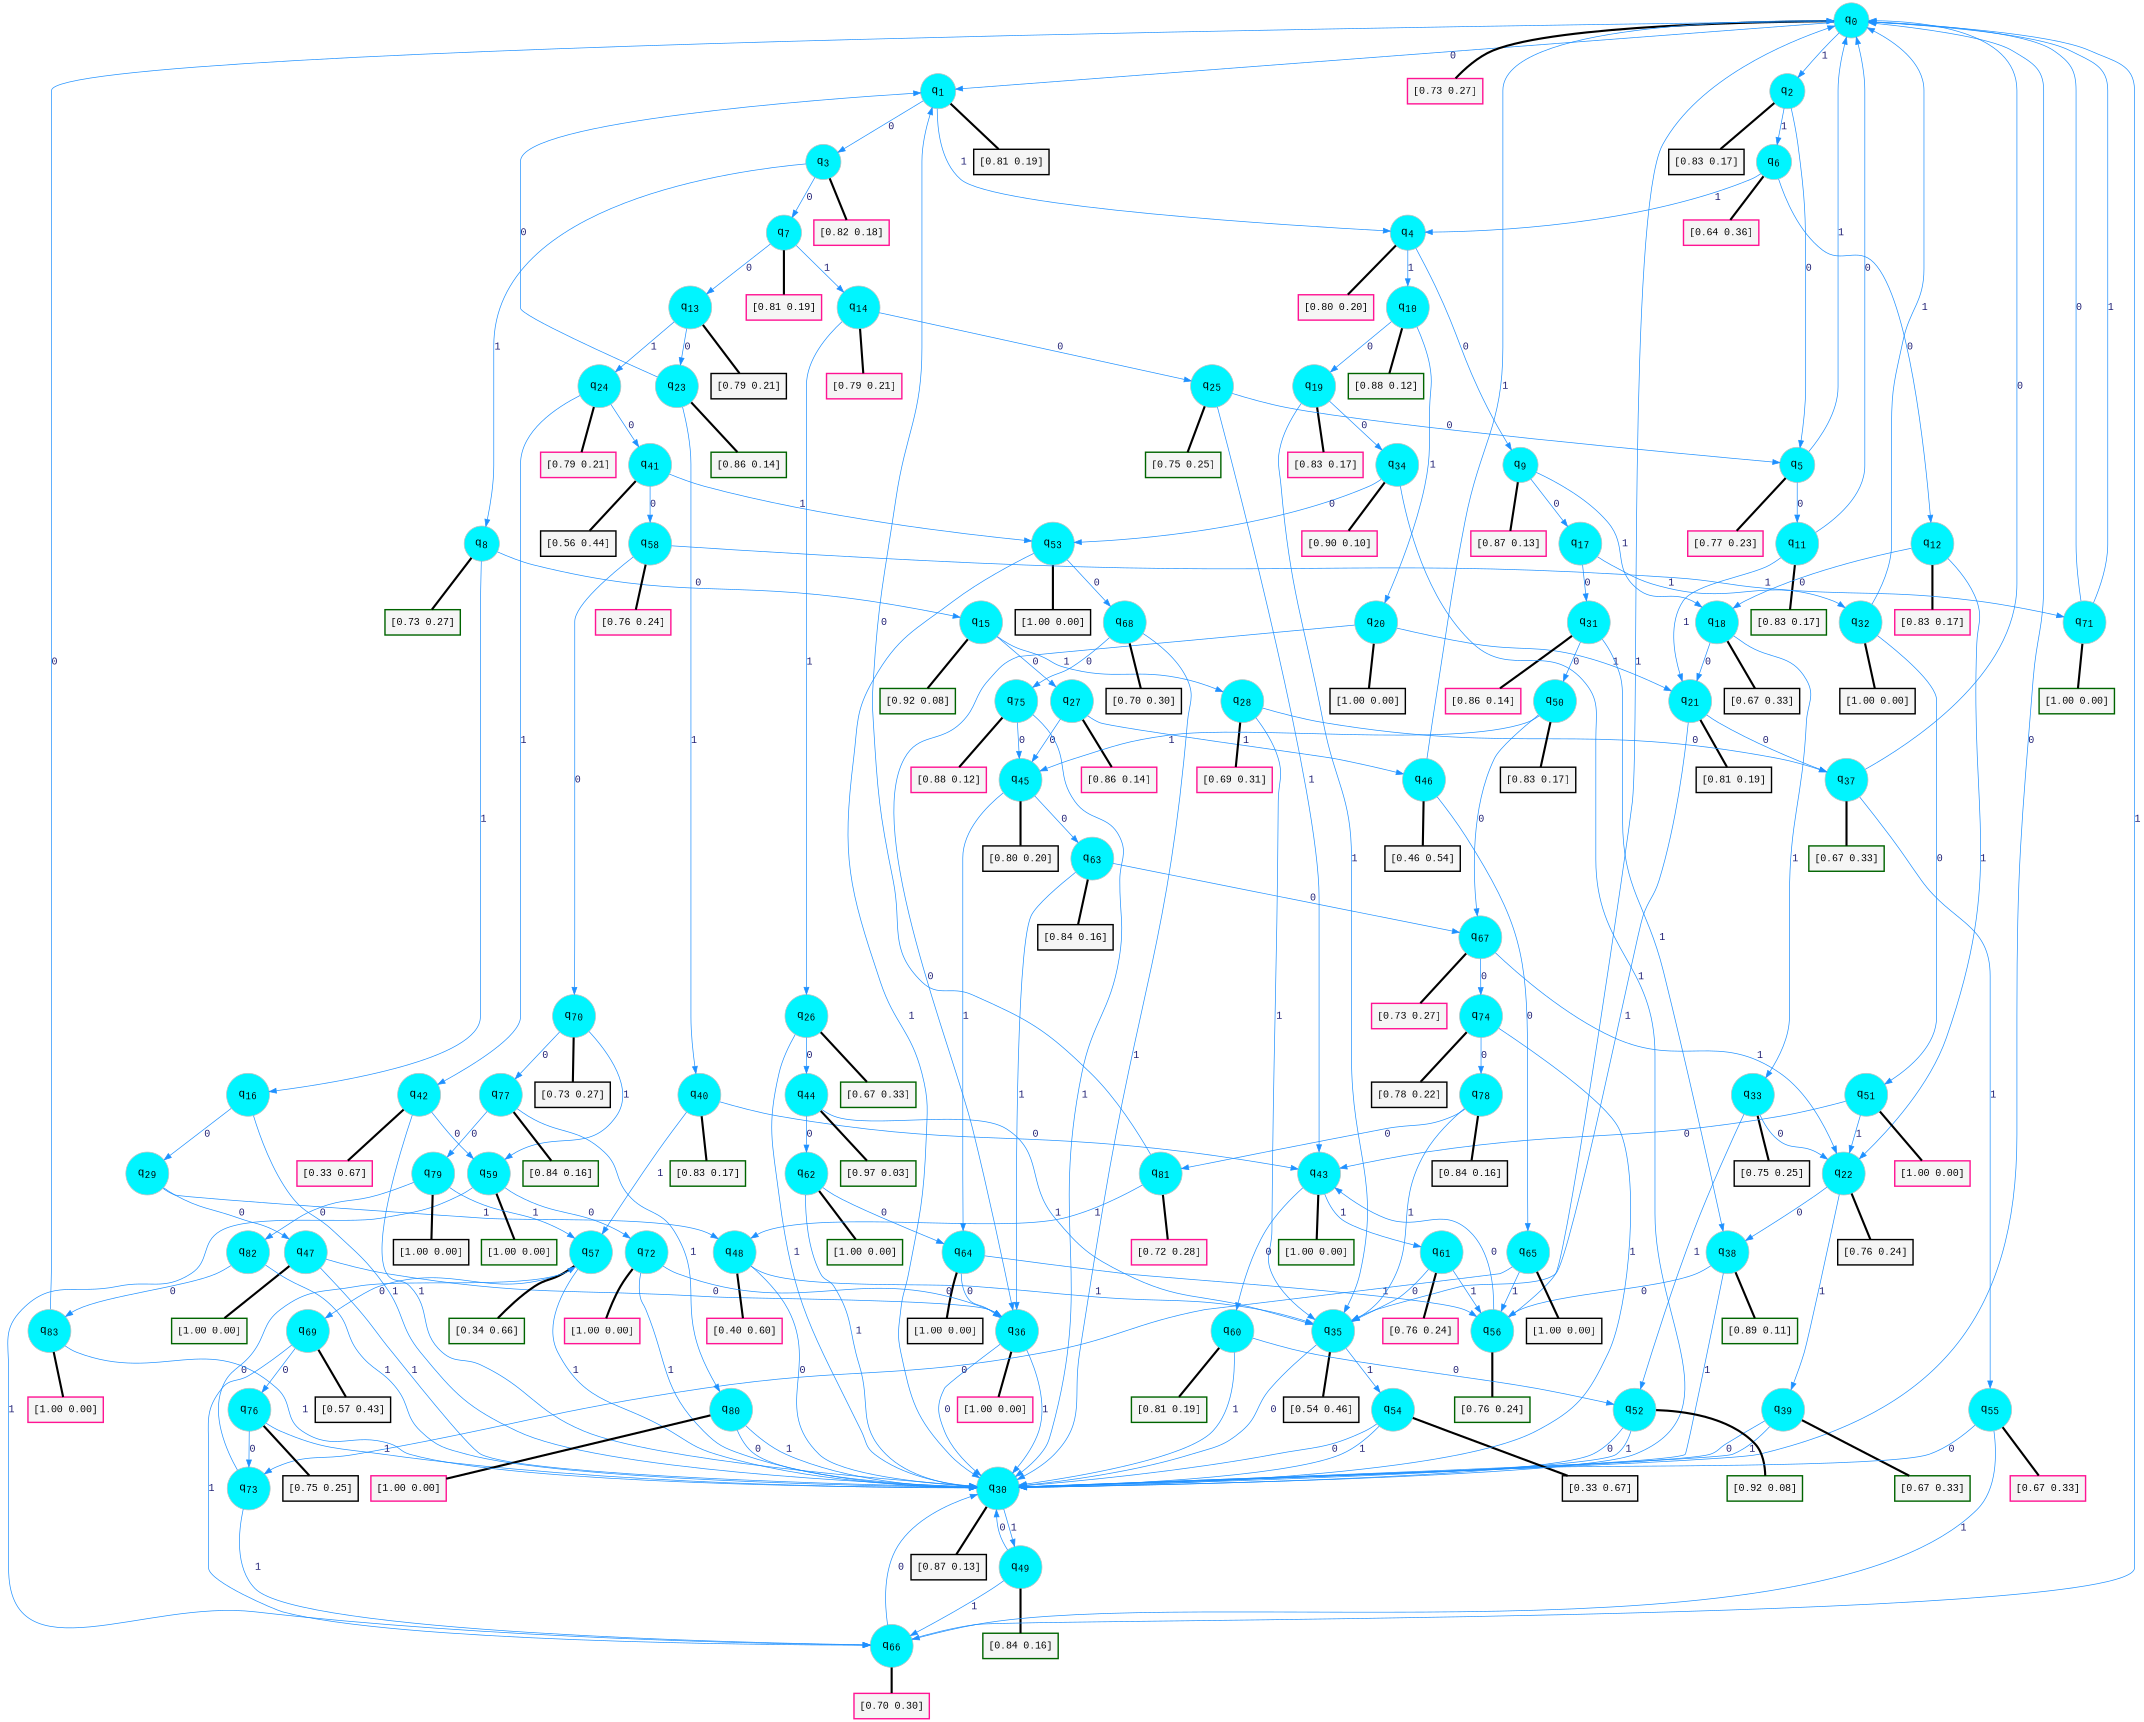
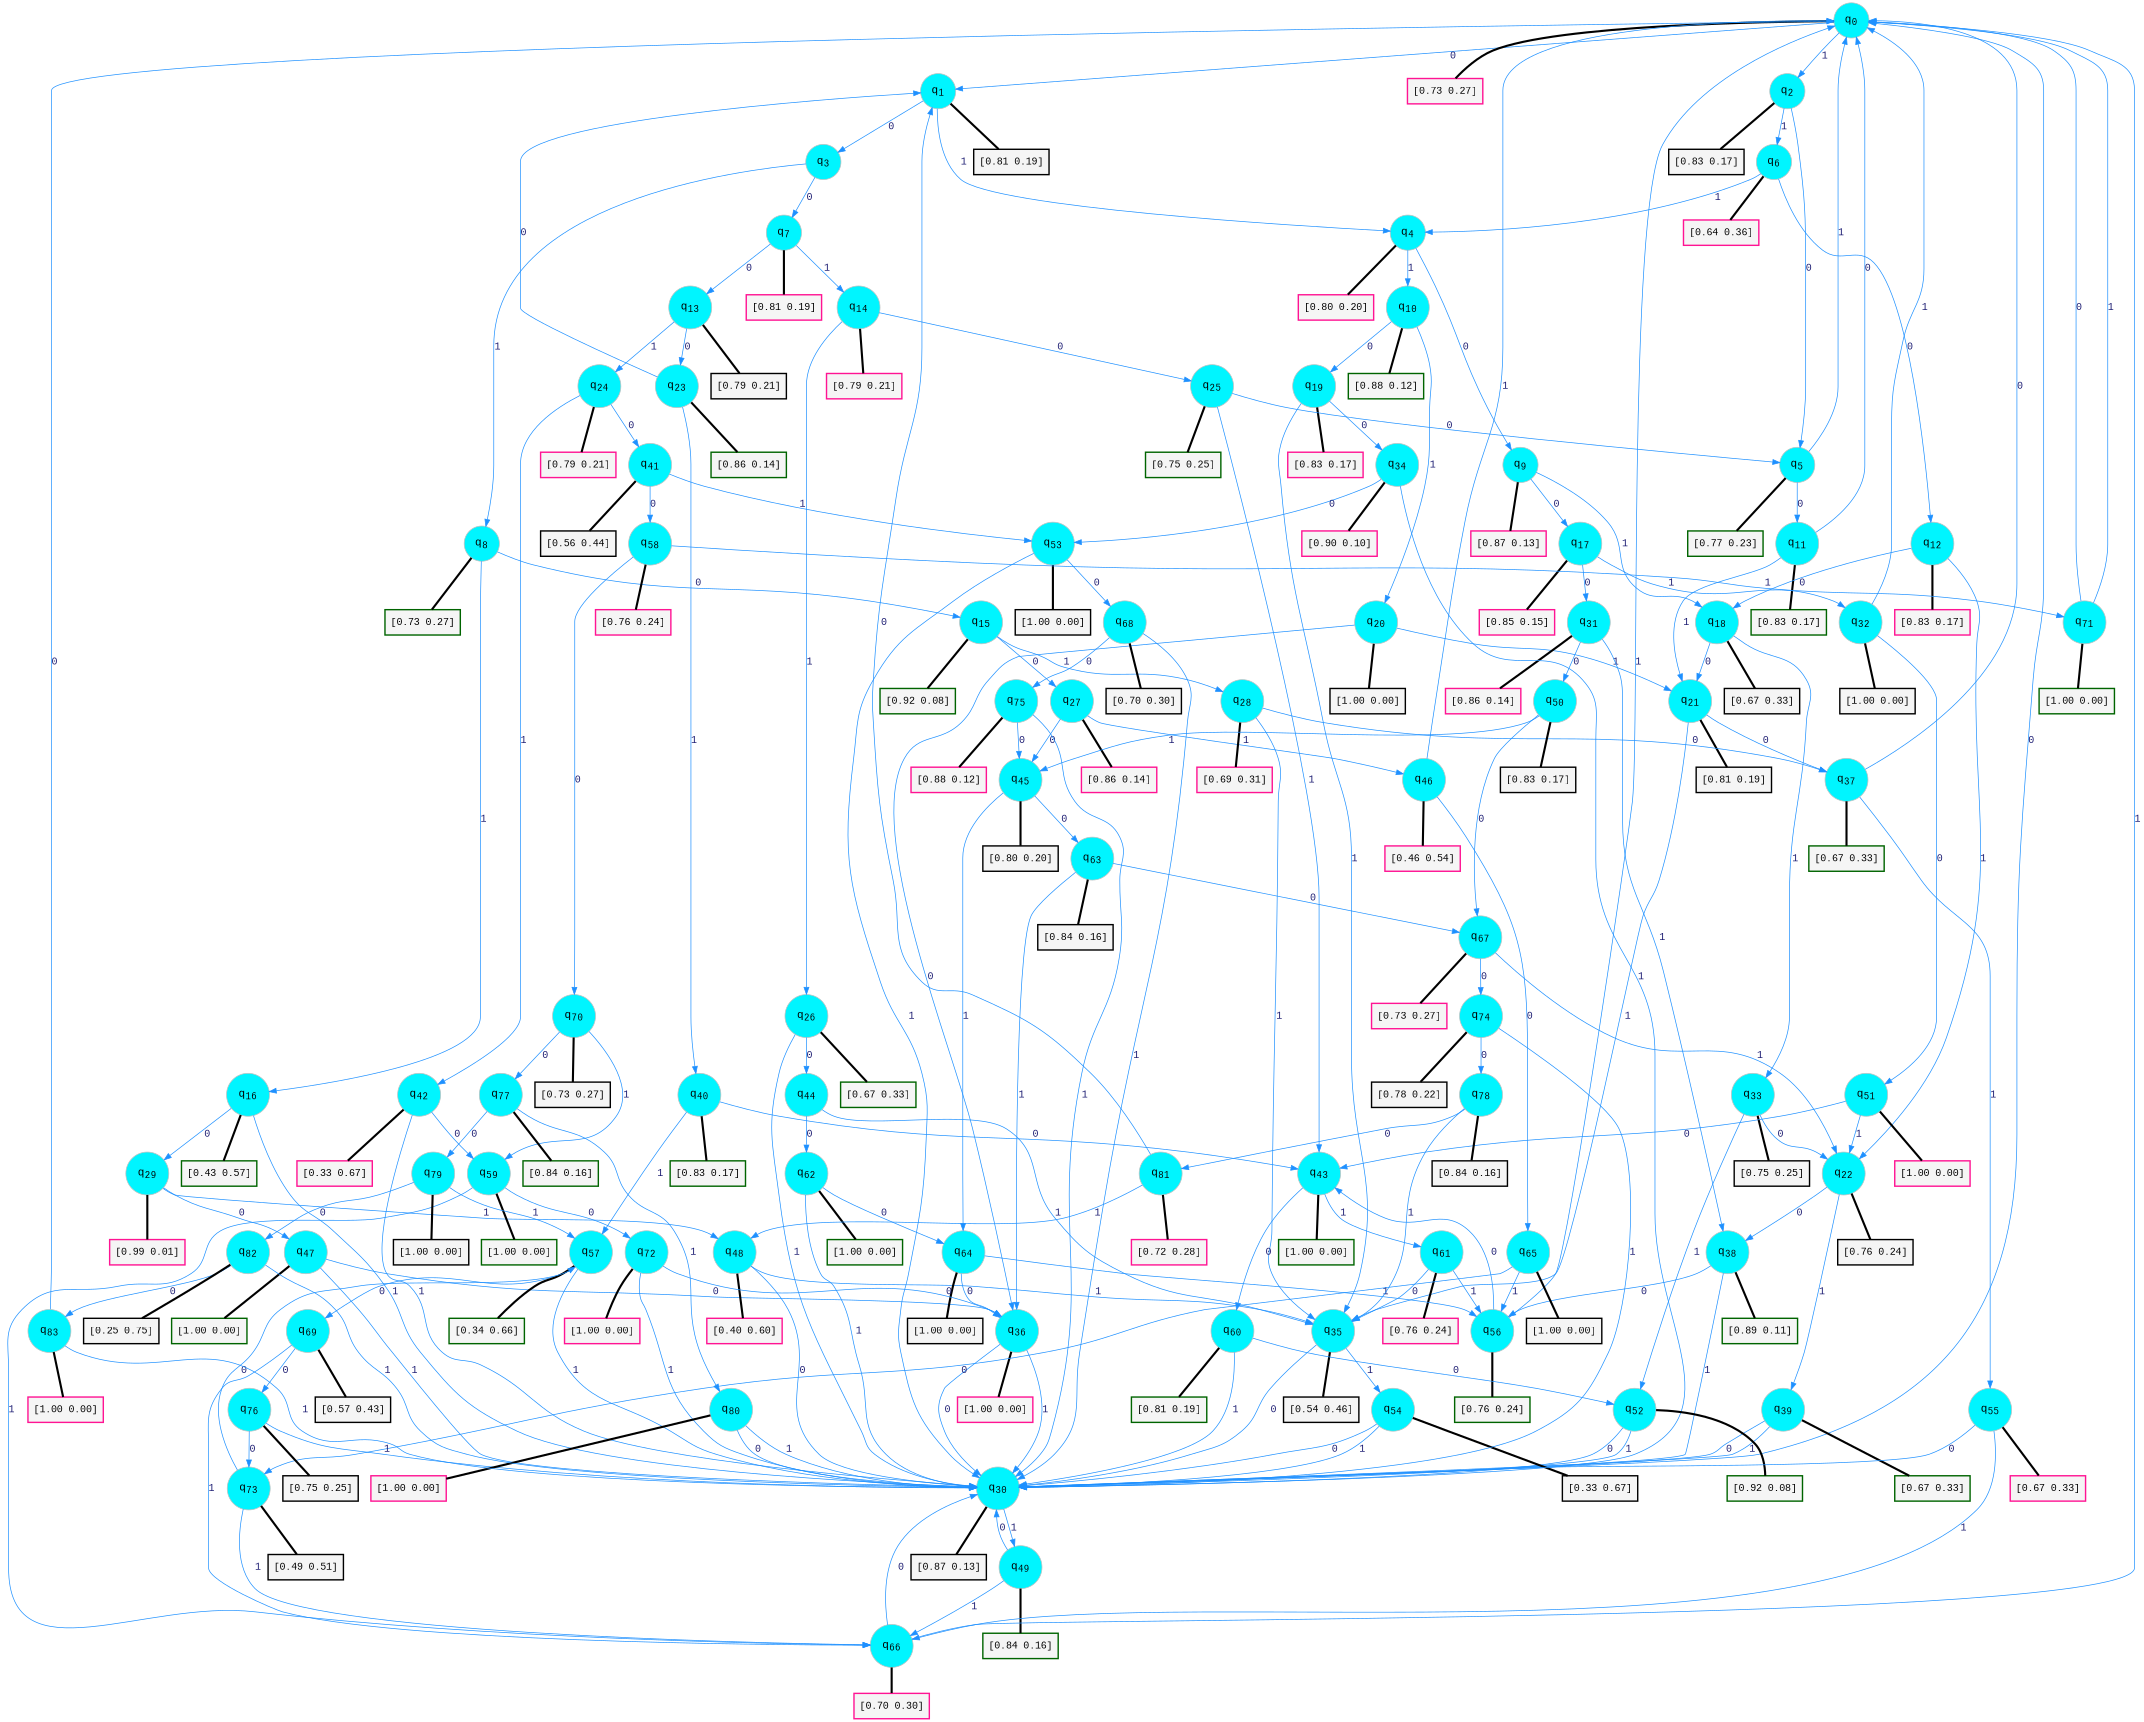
node "[0.82 0.18]": removed
node "[0.77 0.23]": color deeppink -> darkgreen
node "[0.85 0.15]": added
node "[0.46 0.54]": color black -> deeppink
node "[0.43 0.57]": added
node "[0.97 0.03]": removed
node "[0.99 0.01]": added
node "[0.25 0.75]": added
node "[0.49 0.51]": added
